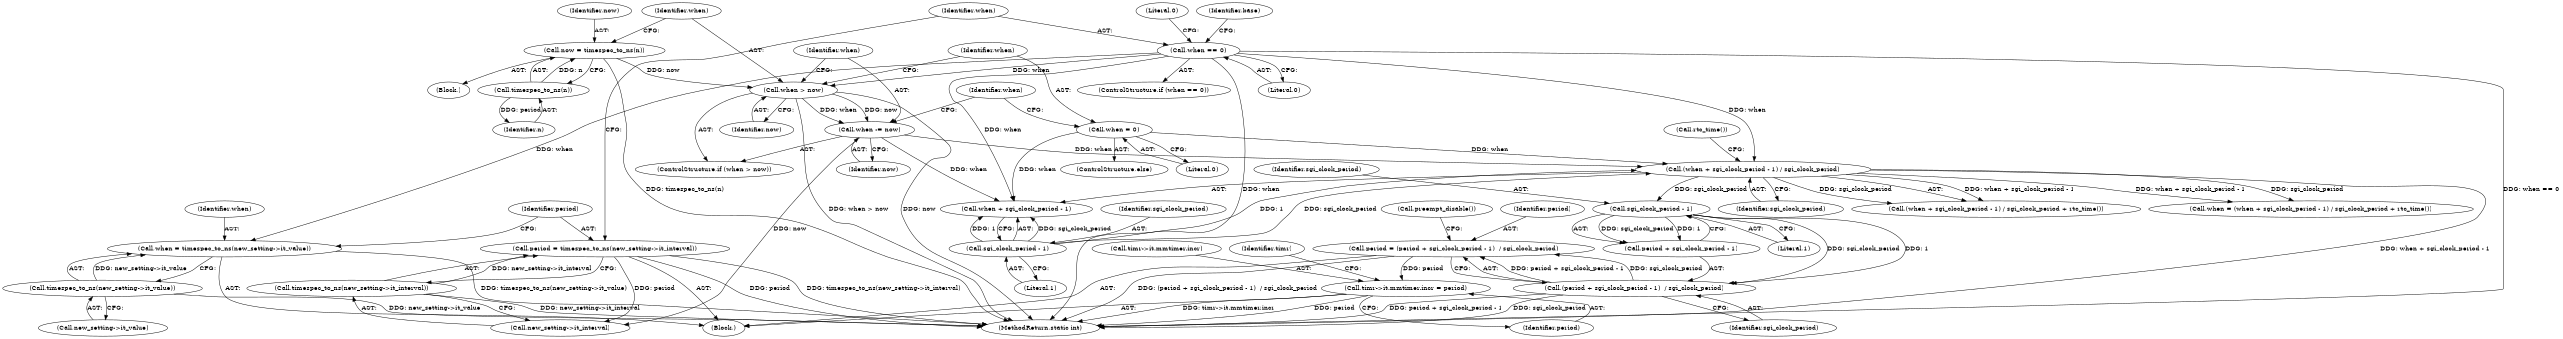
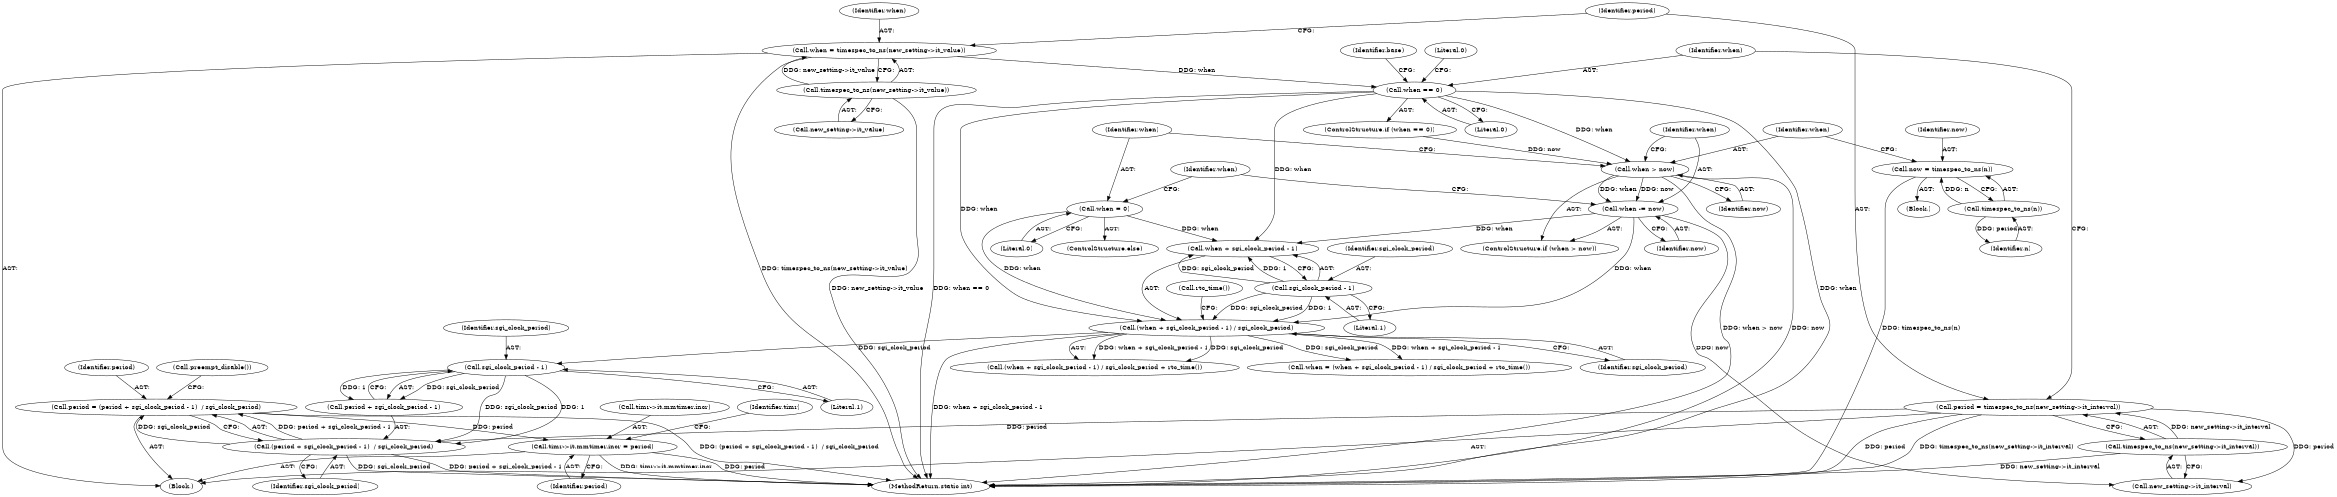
edge "(Call,now = timespec_to_ns(n))" -> "(Call,when > now)": now "(ControlStructure,if (when == 0))" -> "(Call,when > now)"
edge "(Call,when == 0)" -> "(Call,when = timespec_to_ns(new_setting->it_value))": reversed
edge "(Call,(when + sgi_clock_period - 1) / sgi_clock_period)" -> "(Call,when + sgi_clock_period - 1)": reversed
edge "(Call,period = timespec_to_ns(new_setting->it_interval))" -> "(Call,(period + sgi_clock_period - 1)  / sgi_clock_period)": added, label "DDG: period"
